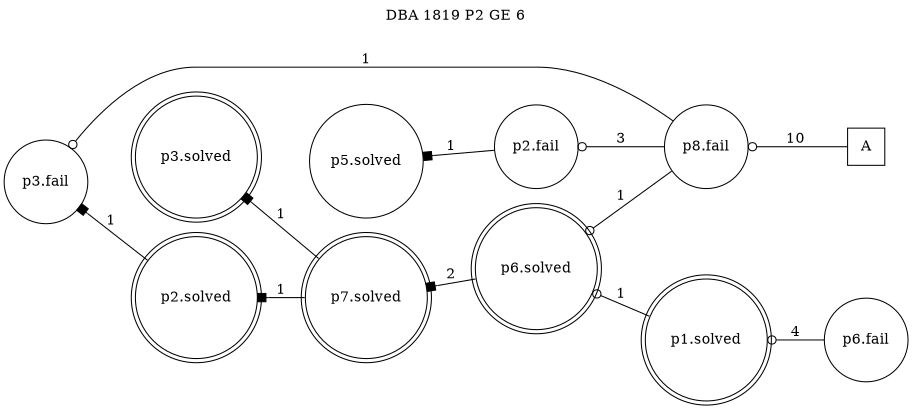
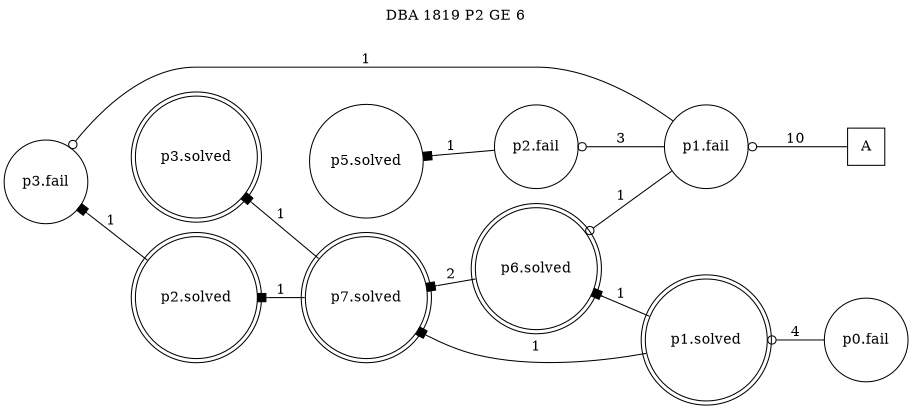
node "p8.fail": label "p8.fail" -> "p1.fail"
edge "p1.solved" -> "p6.solved": arrowhead odot -> box
node "p6.fail": label "p6.fail" -> "p0.fail"
edge "p1.solved" -> "p7.solved": added, label "1"
